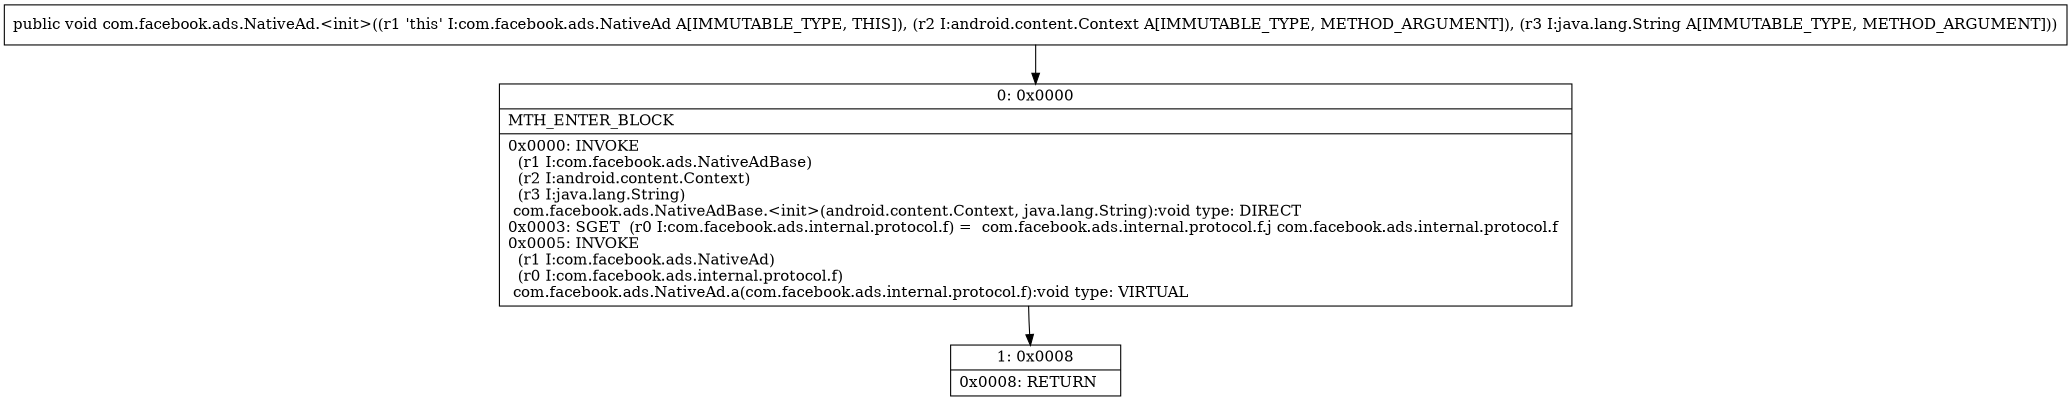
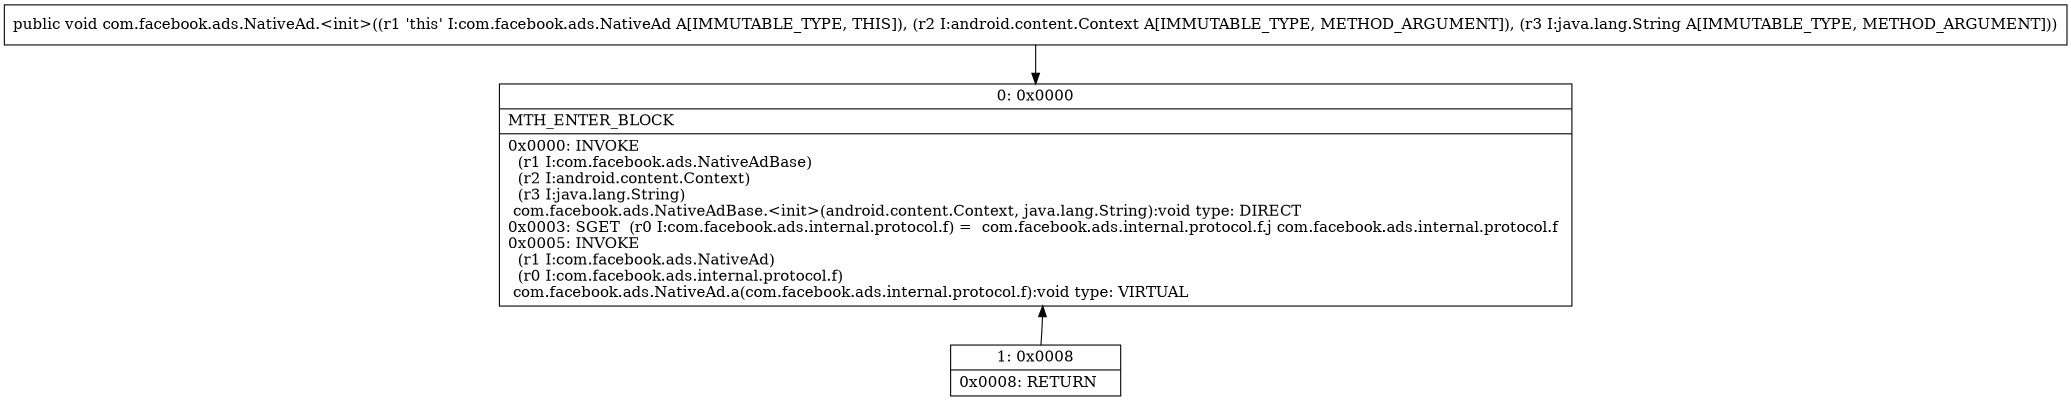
edge "0: 0x0000" -> "1: 0x0008": reversed
